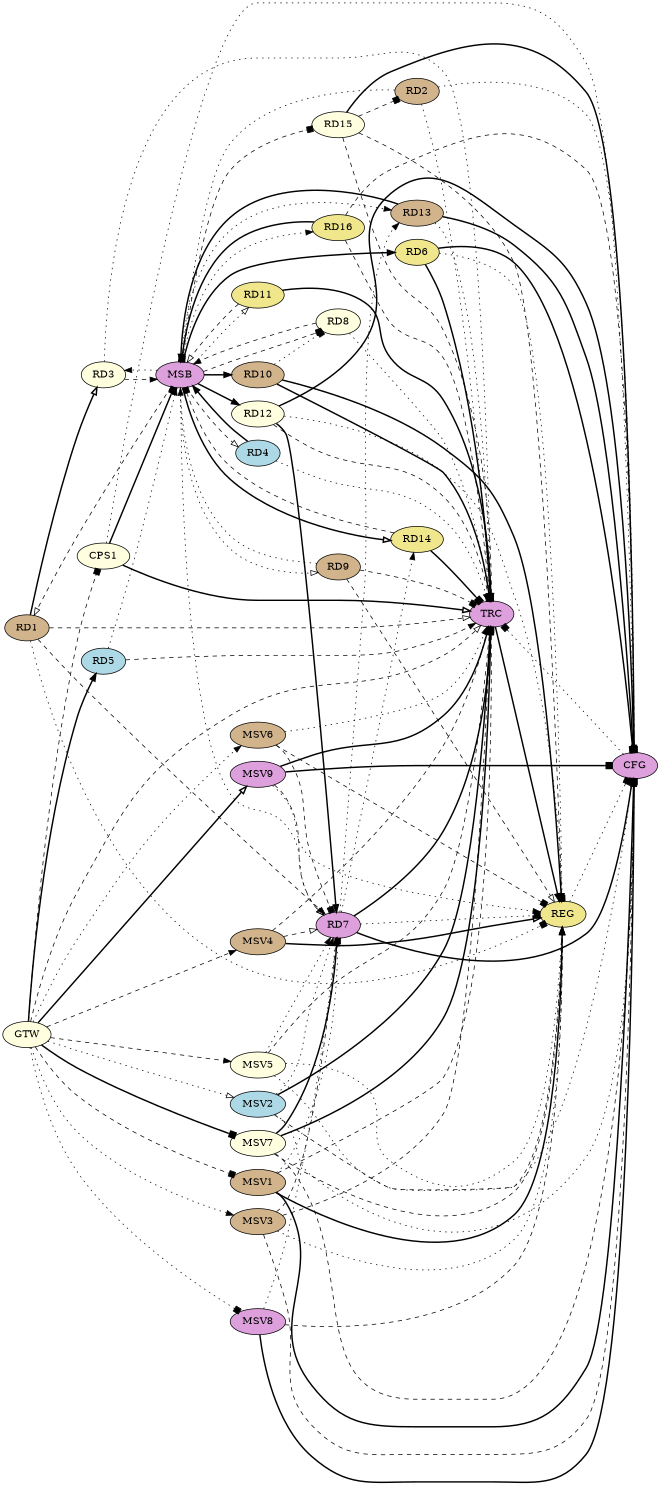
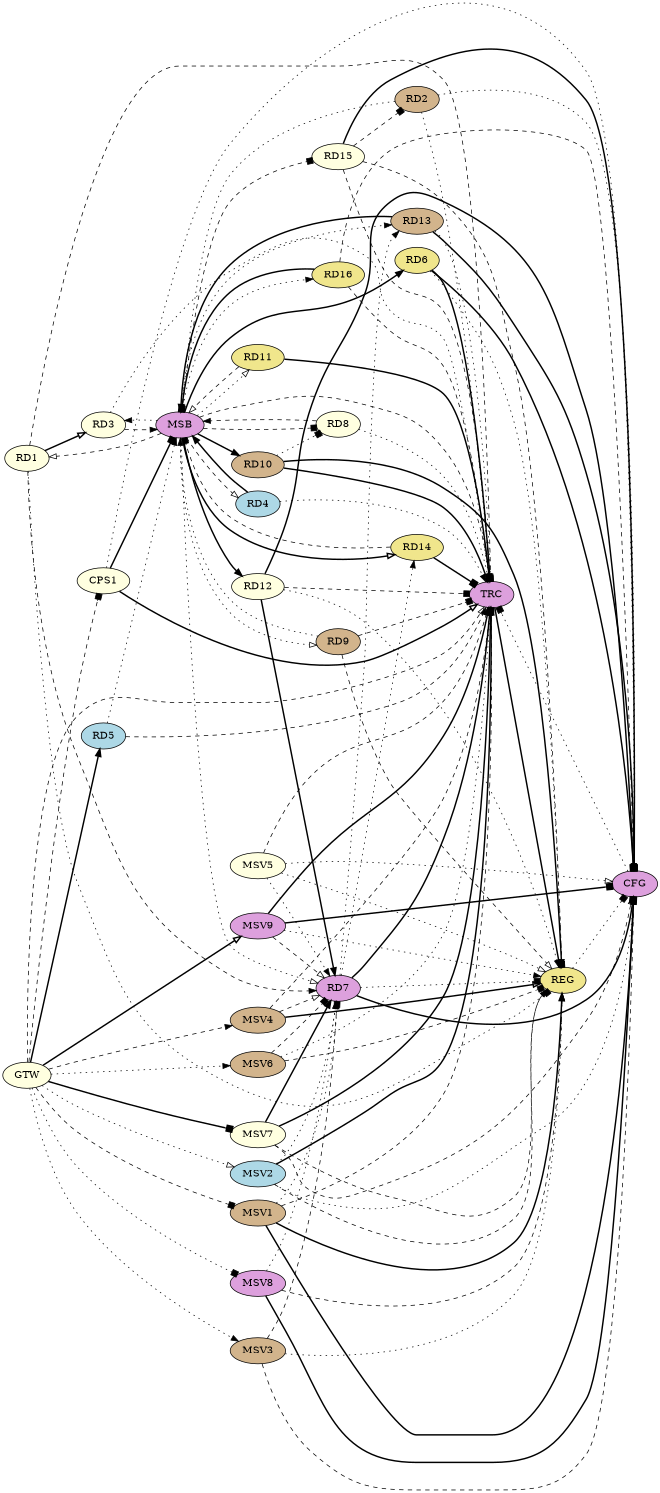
node "RD1": fillcolor tan -> lightyellow
edge "MSV3" -> "TRC": now "MSB" -> "TRC"
edge "GTW" -> "MSV5": removed
